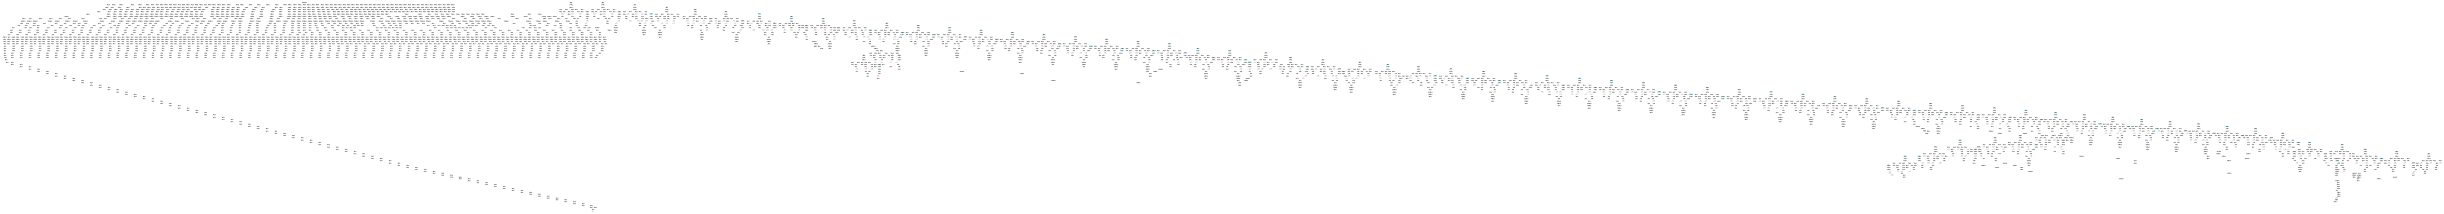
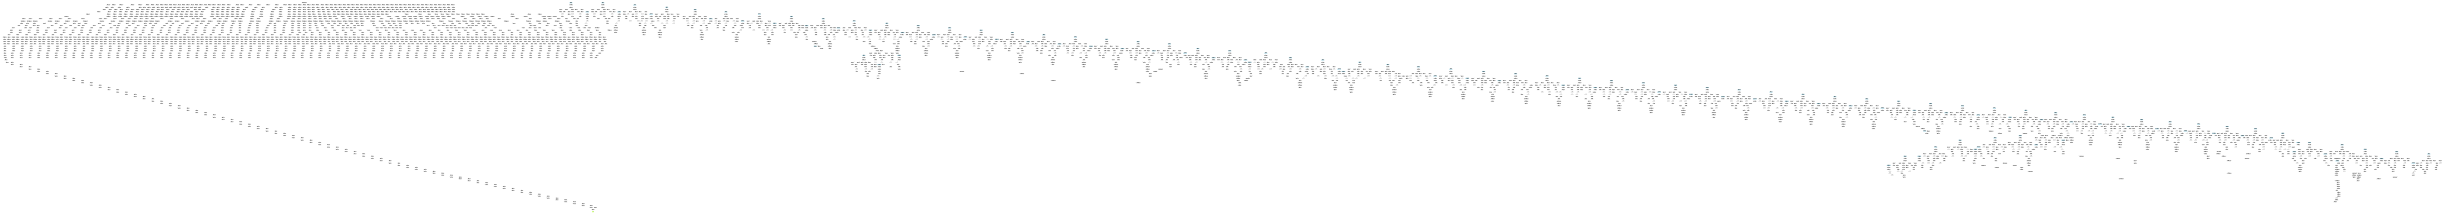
node "translations.41 (3)": added
